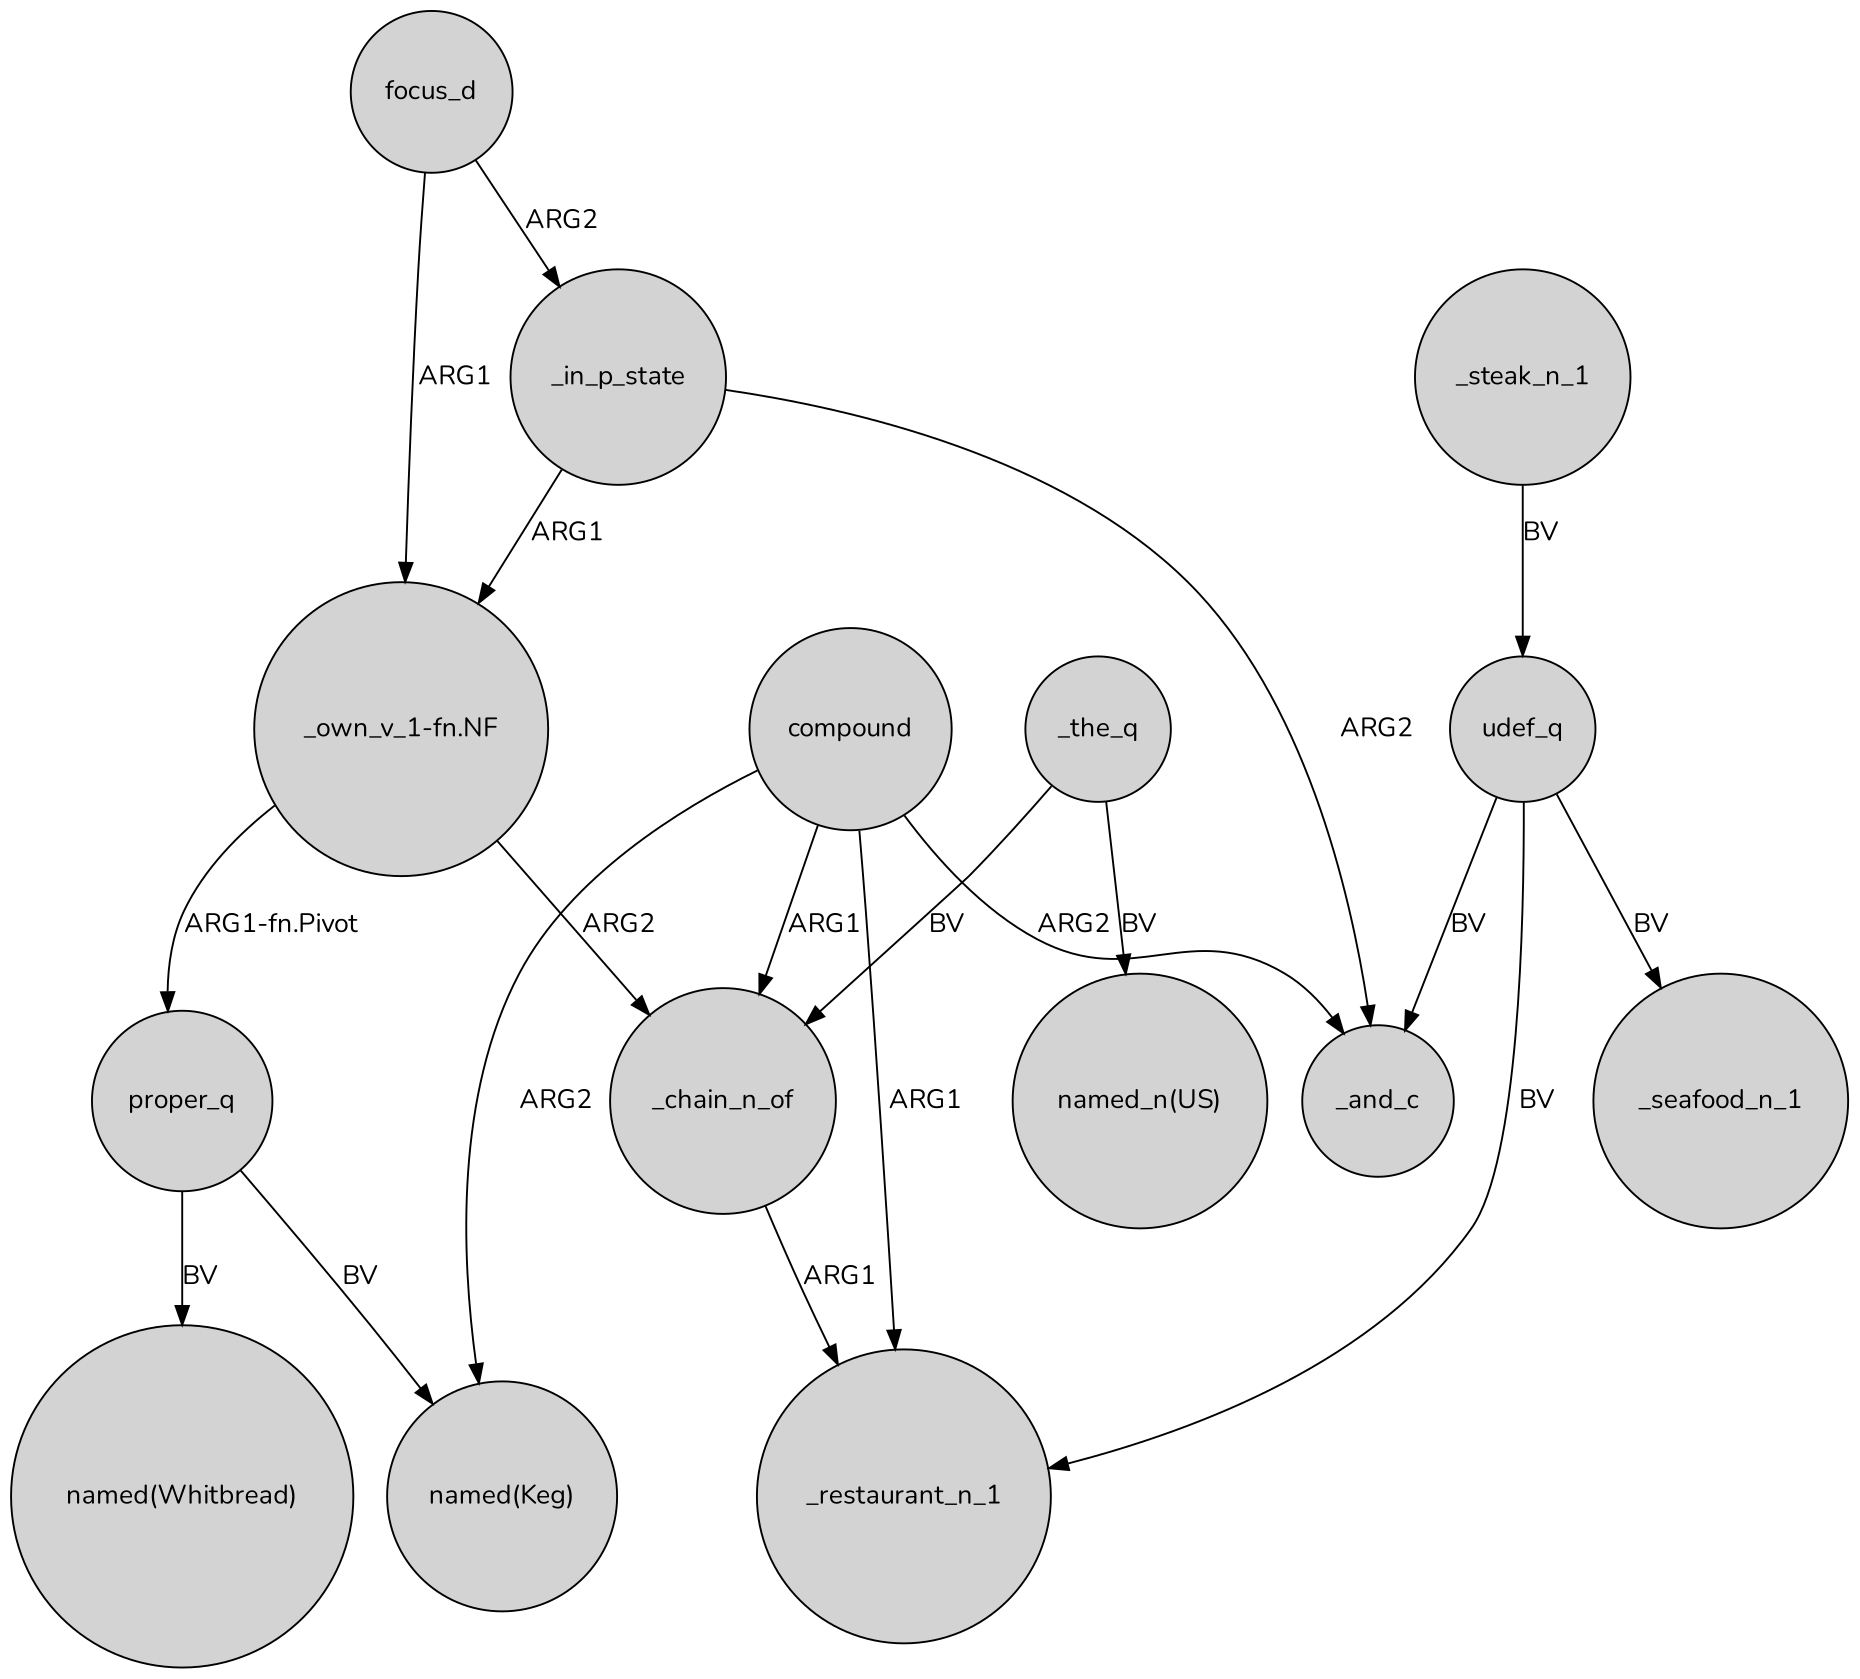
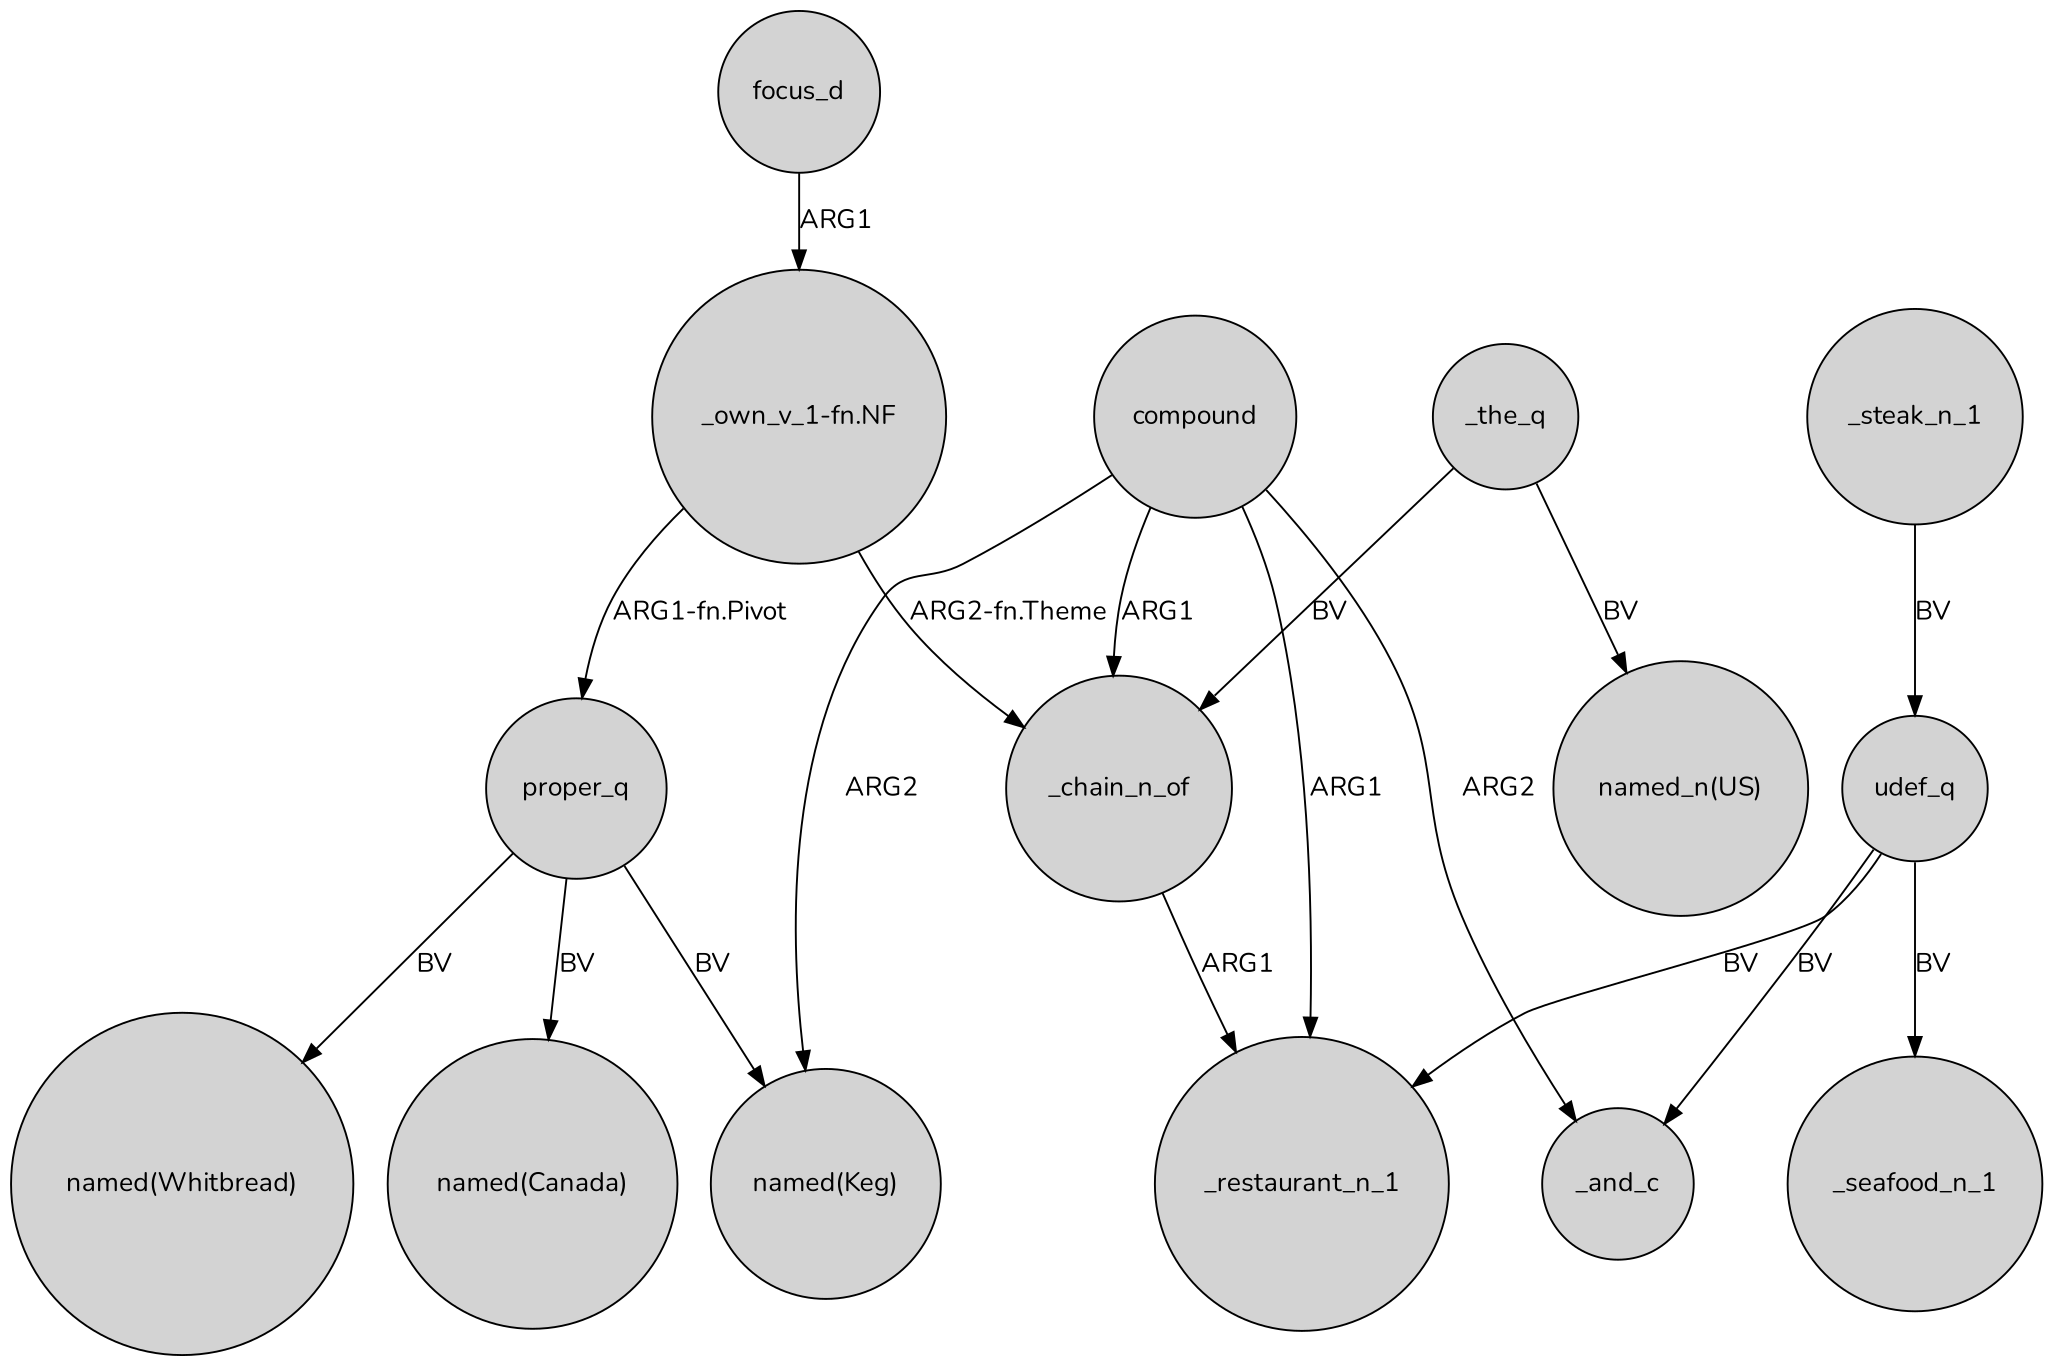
node "_in_p_state": removed
edge "_own_v_1-fn.NF" -> "_chain_n_of": label "ARG2" -> "ARG2-fn.Theme"
node "named(Canada)": added
